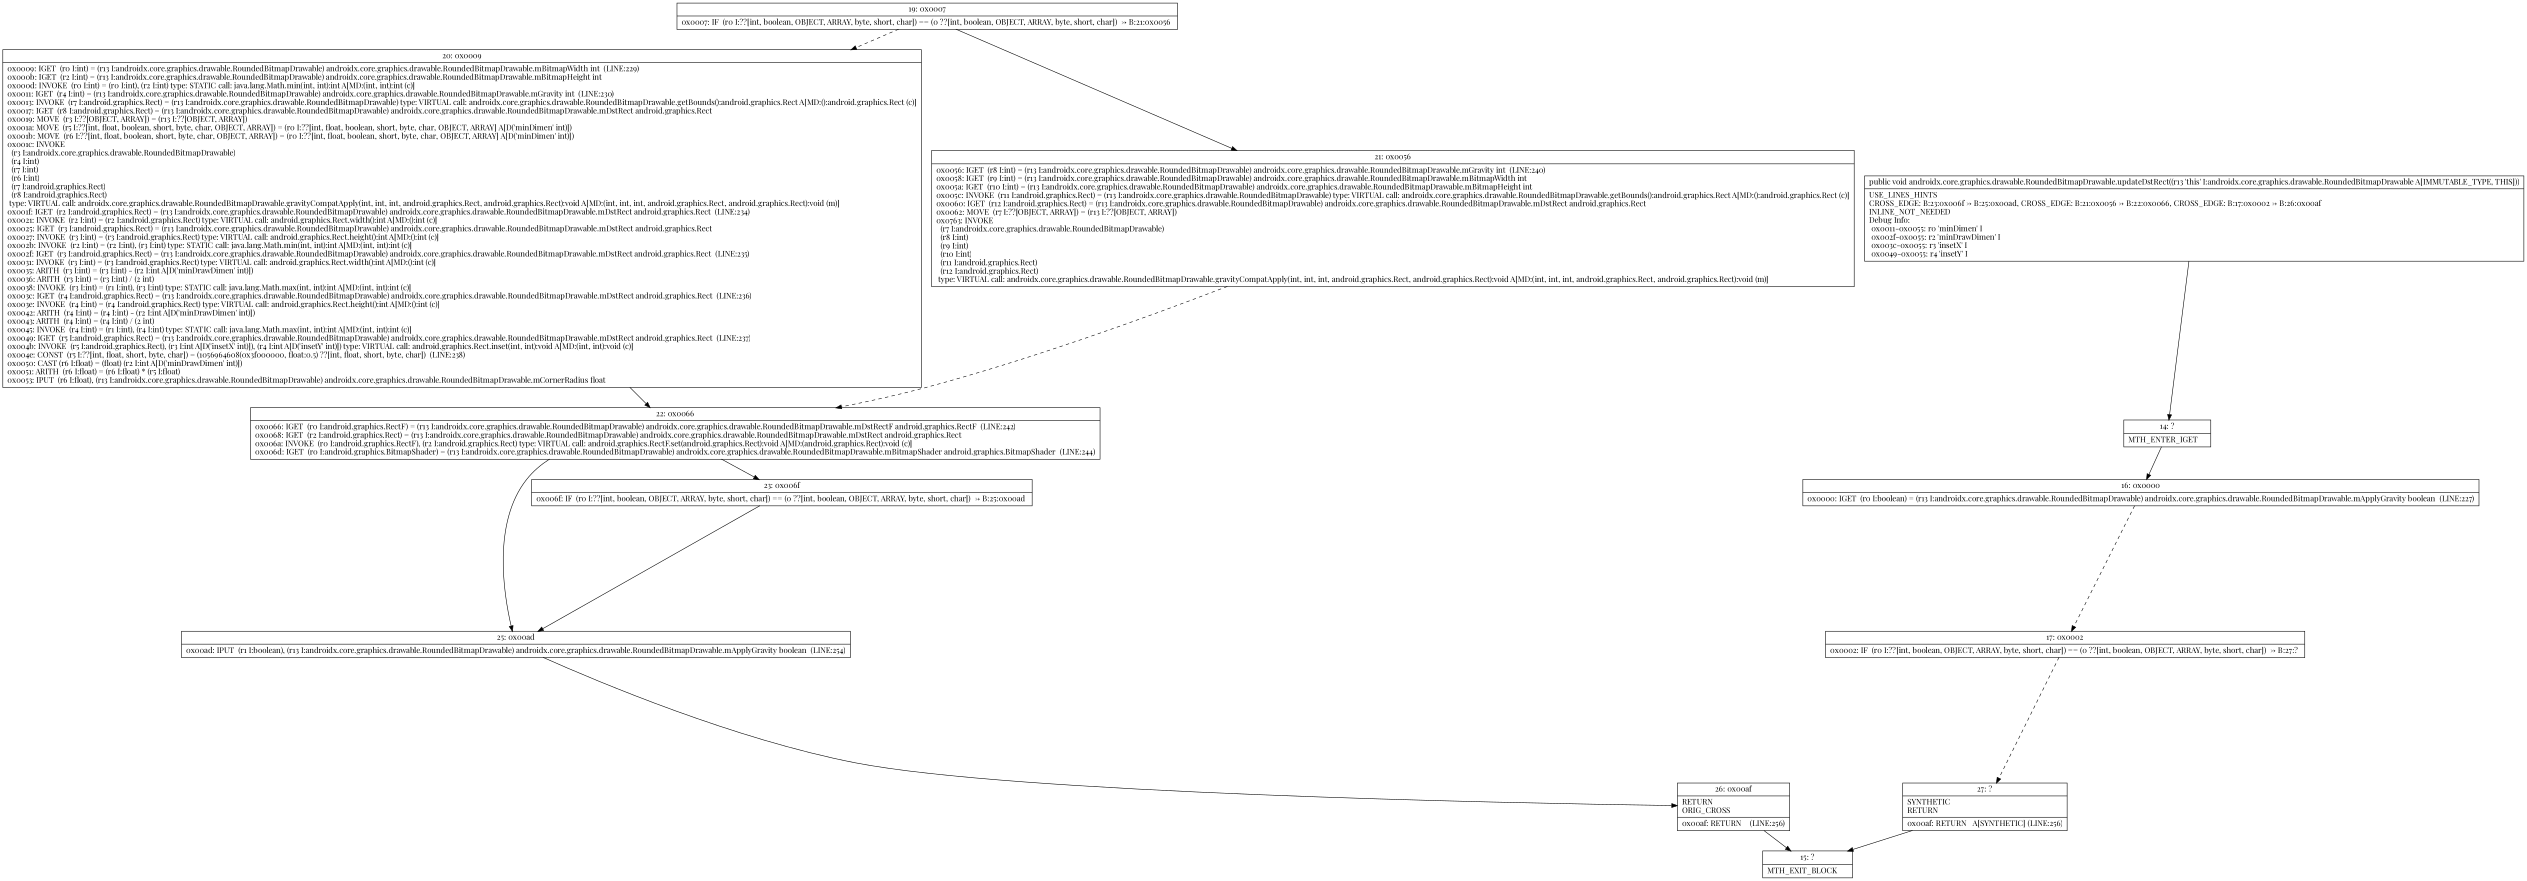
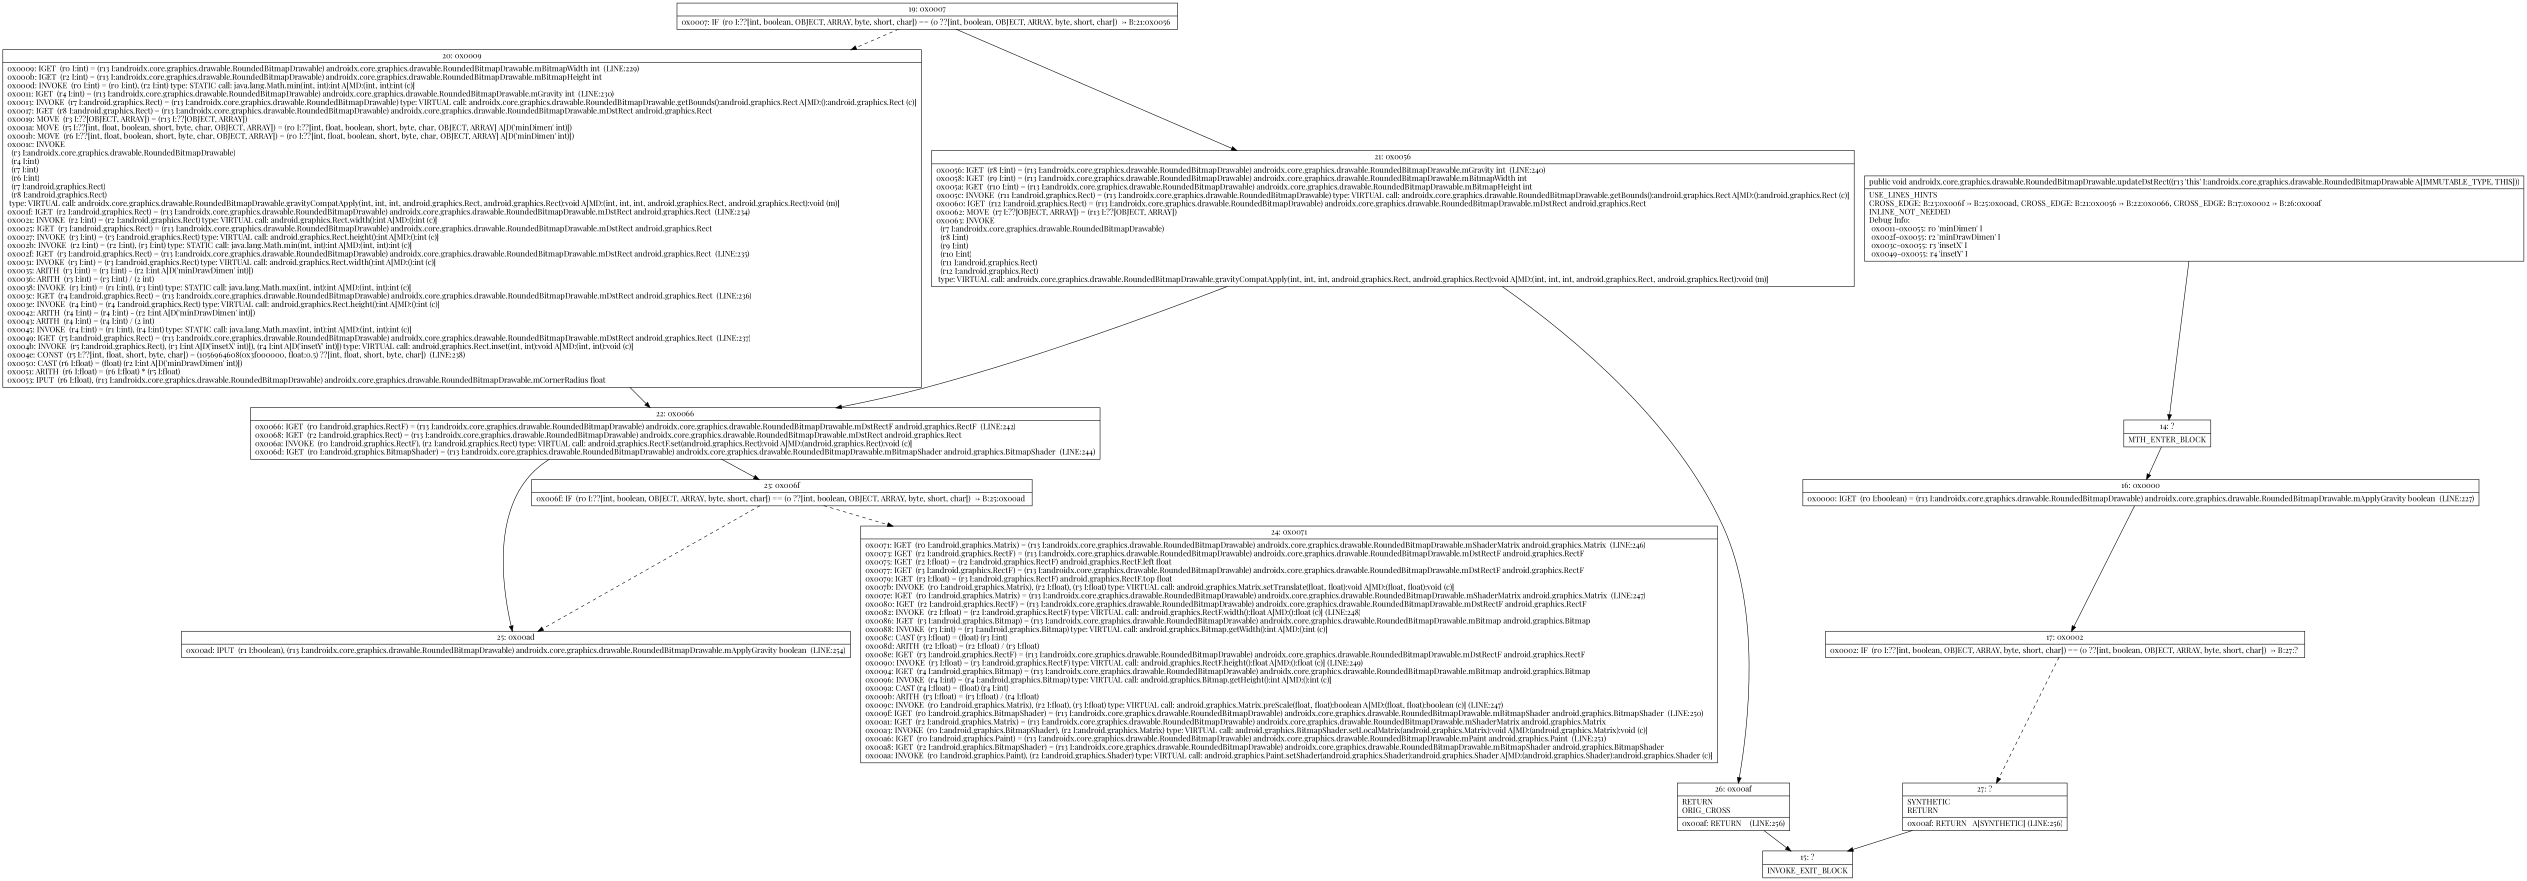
node "21: 0x0056": text "0x0763: INVOKE" -> "0x0063: INVOKE"
edge "21: 0x0056" -> "22: 0x0066": style dashed -> solid
node "14: ?": text "MTH_ENTER_IGET" -> "MTH_ENTER_BLOCK"
edge "16: 0x0000" -> "17: 0x0002": style dashed -> solid
edge "23: 0x006f" -> "25: 0x00ad": style solid -> dashed
node "24: 0x0071": added
edge "25: 0x00ad" -> "26: 0x00af": now "21: 0x0056" -> "26: 0x00af"
node "15: ?": text "MTH_EXIT_BLOCK" -> "INVOKE_EXIT_BLOCK"
